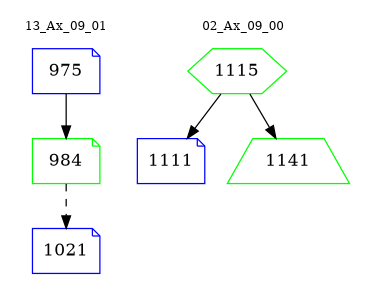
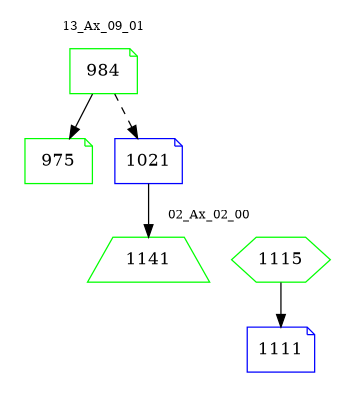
cluster "02_Ax_09_00": label "02_Ax_09_00" -> "02_Ax_02_00"
node "975": color blue -> green
edge "975" -> "984": reversed
edge "1115" -> "1141": now "1021" -> "1141"
